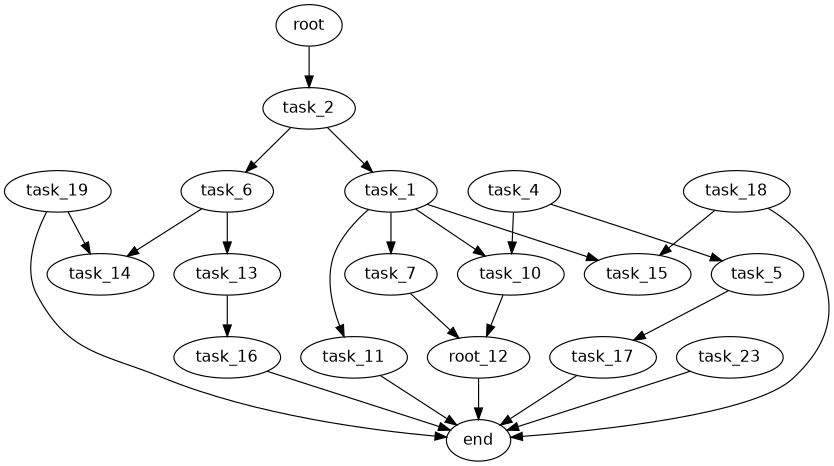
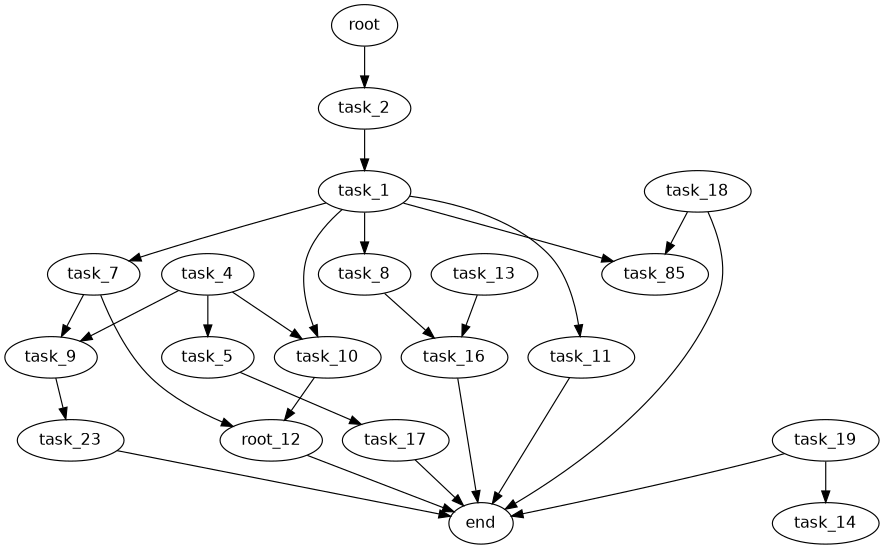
node "task_6": removed
node "task_8": added
node "task_15": label "task_15" -> "task_85"
node "task_9": added
